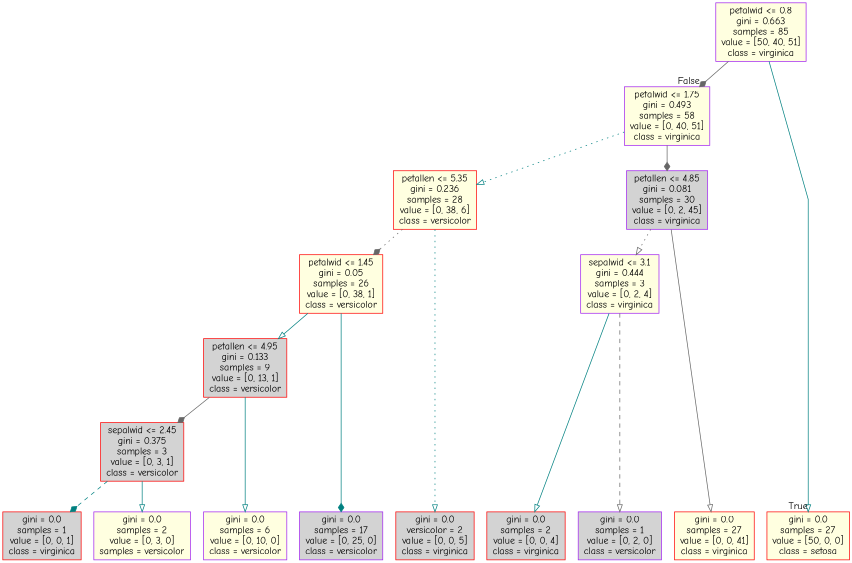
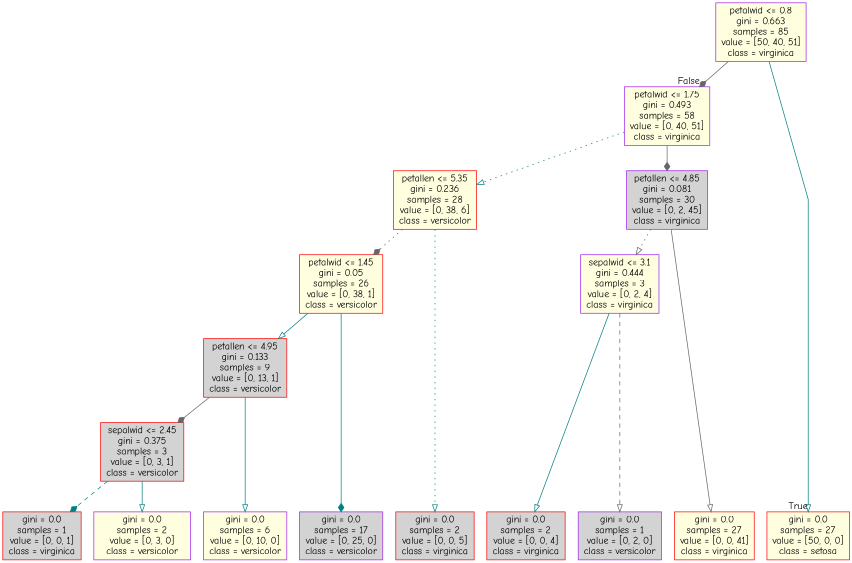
node "gini = 0.0 samples = 2 value = [0, 3, 0] samples = versicolor": label "gini = 0.0 samples = 2 value = [0, 3, 0] samples = versicolor" -> "gini = 0.0 samples = 2 value = [0, 3, 0] class = versicolor"
node "gini = 0.0 versicolor = 2 value = [0, 0, 5] class = virginica": label "gini = 0.0 versicolor = 2 value = [0, 0, 5] class = virginica" -> "gini = 0.0 samples = 2 value = [0, 0, 5] class = virginica"
